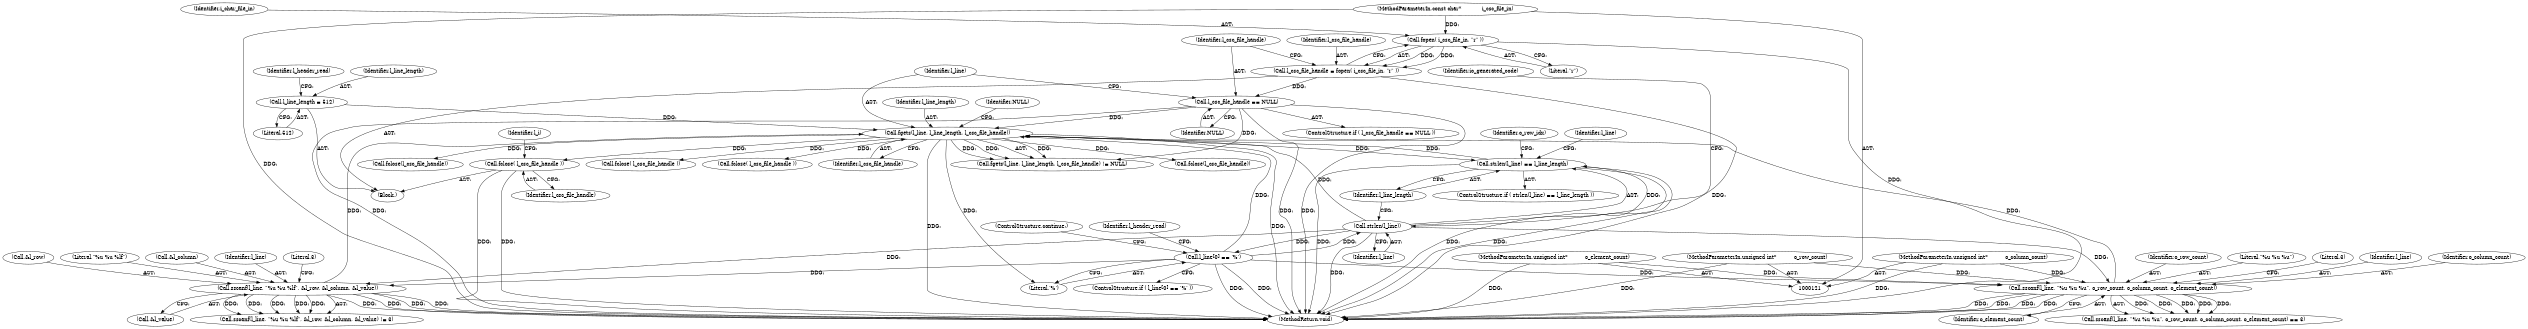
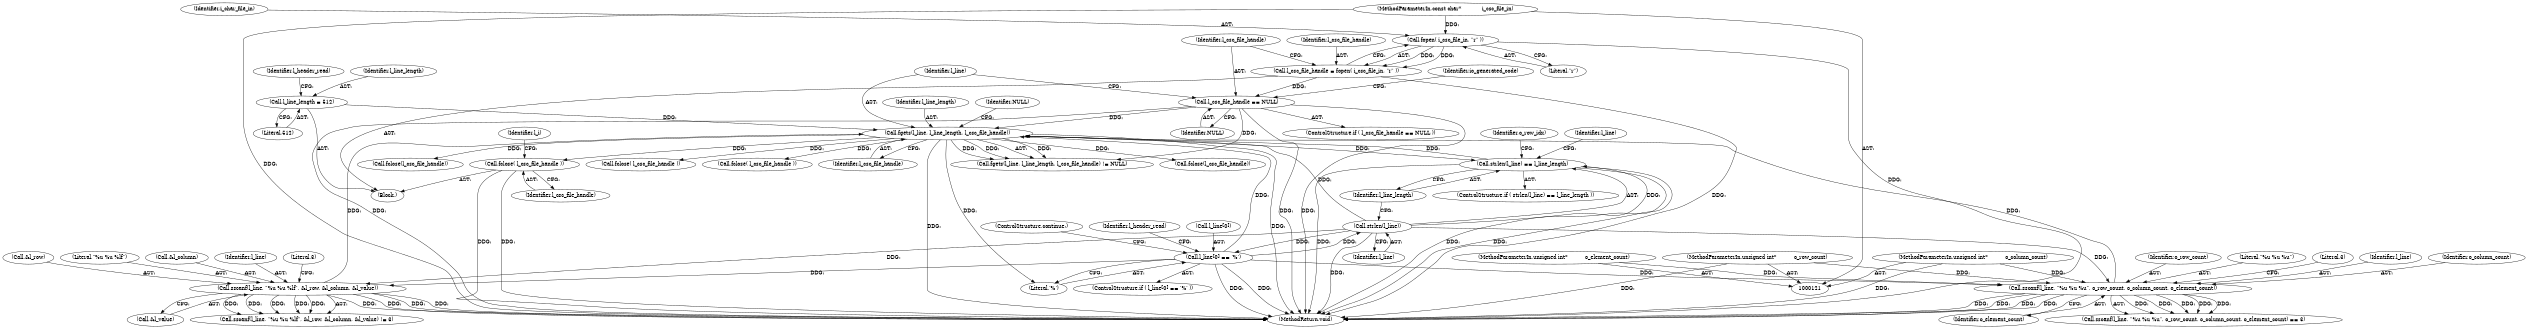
edge "(Identifier,io_generated_code)" -> "(Call,strlen(l_line))": now "(Identifier,io_generated_code)" -> "(Call,l_csc_file_handle == NULL)"
node "(Call,l_line[0])": added
edge "(Call,l_line[0] == '%')" -> "(ControlStructure,if ( l_line[0] == '%' ))": label "CFG: " -> "AST: "
edge "(MethodParameterIn,unsigned int*           o_element_count)" -> "(MethodReturn,void)": removed, label "DDG:"
